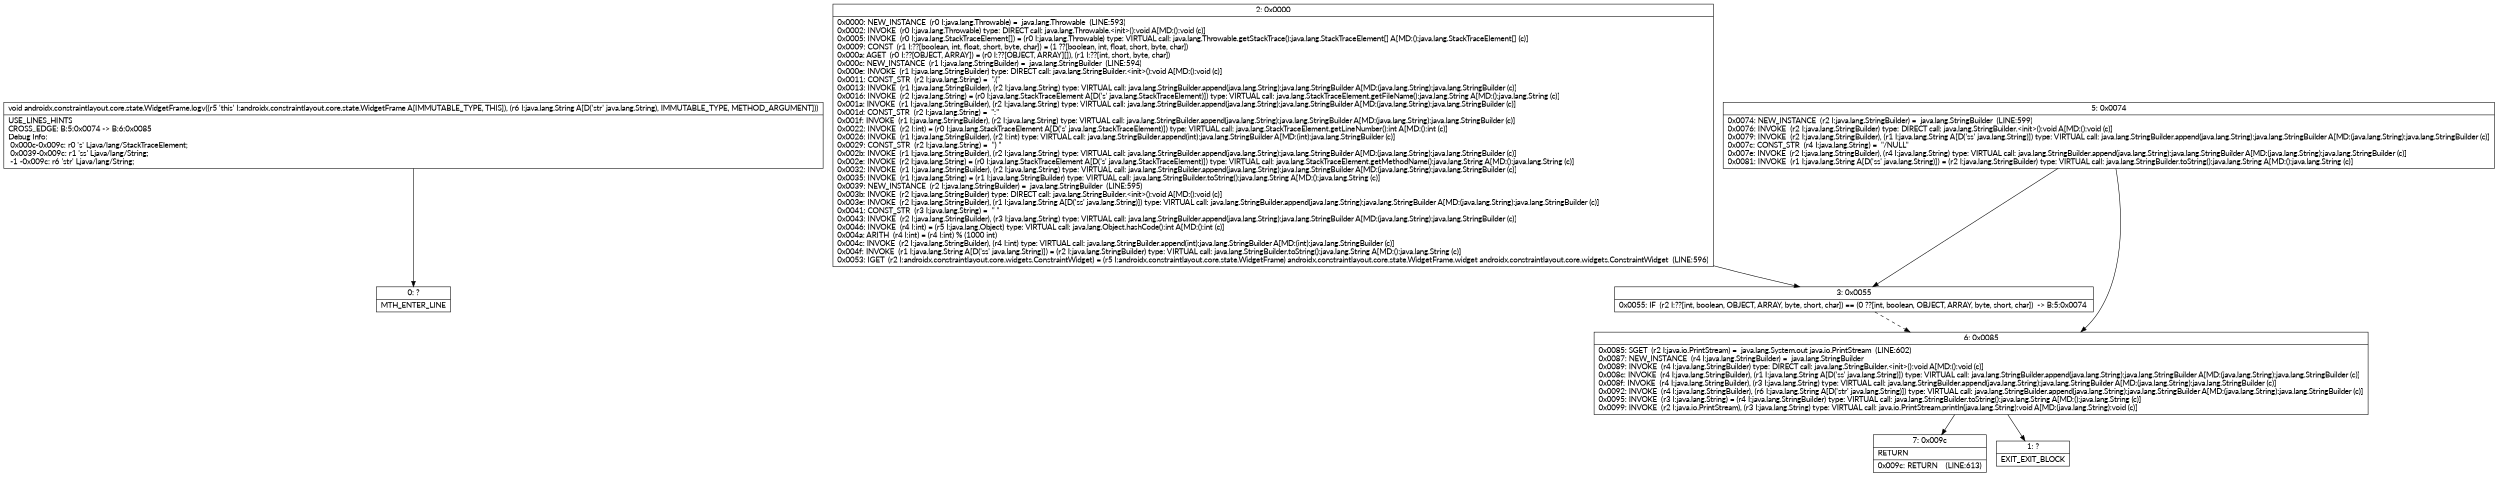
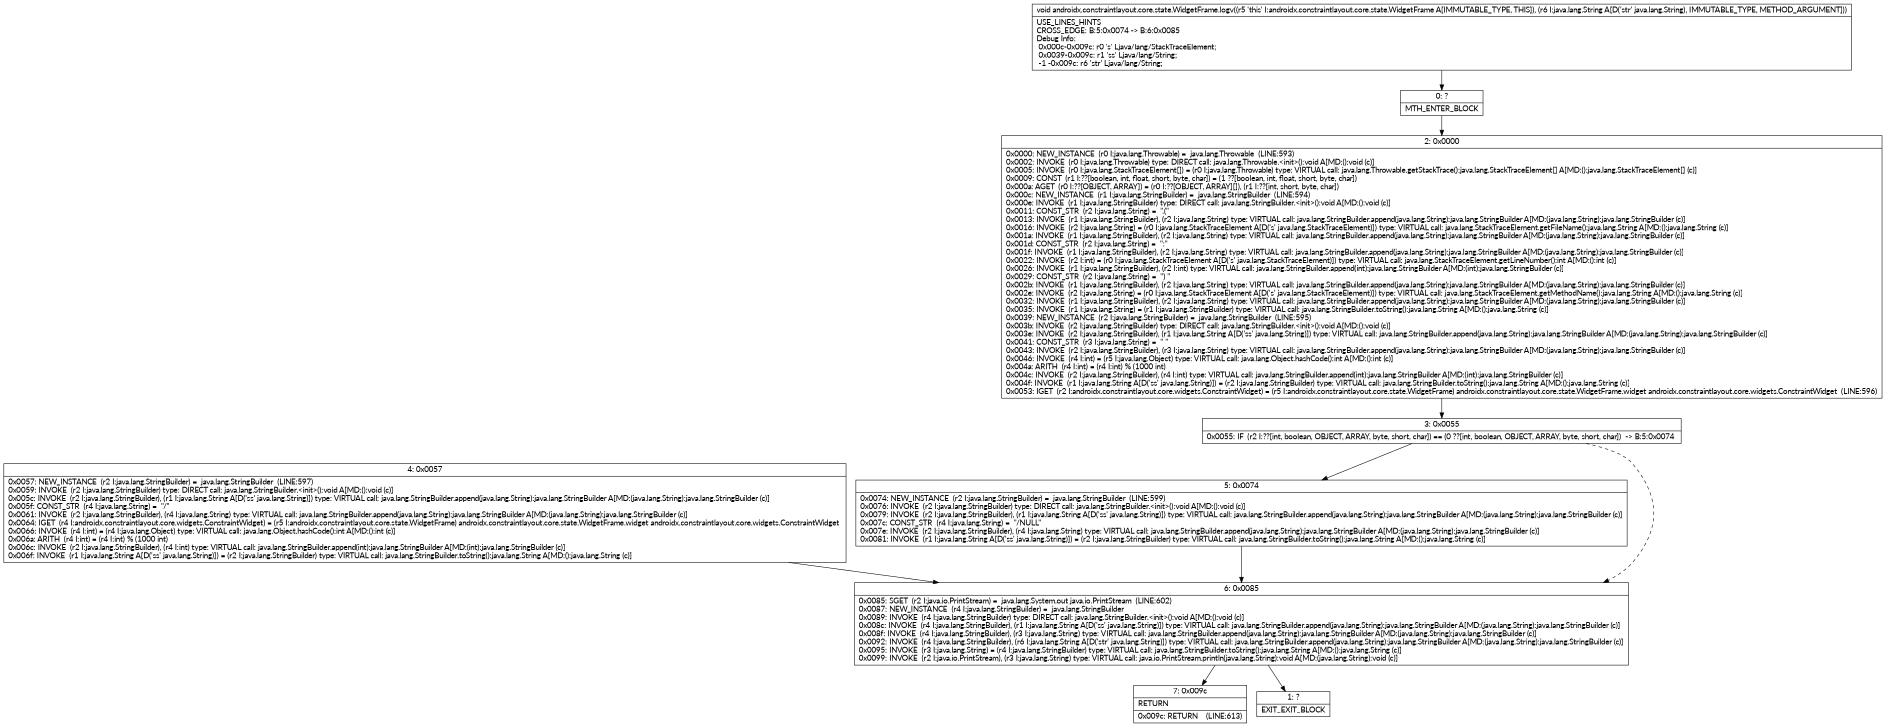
edge "0: ?" -> "2: 0x0000": added
edge "5: 0x0074" -> "3: 0x0055": reversed
node "0: ?": text "MTH_ENTER_LINE" -> "MTH_ENTER_BLOCK"
node "4: 0x0057": added
